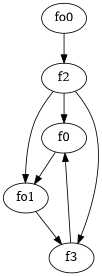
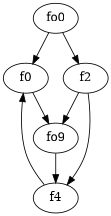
edge "f2" -> "f0": now "fo0" -> "f0"
node "fo1": label "fo1" -> "fo9"
node "f3": label "f3" -> "f4"
